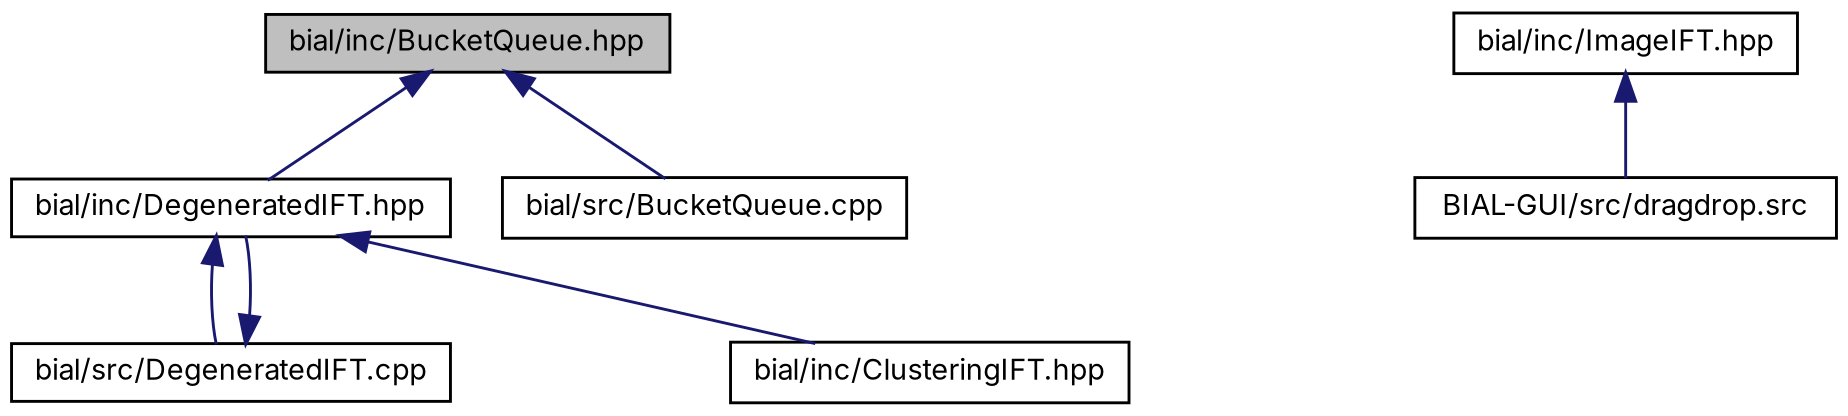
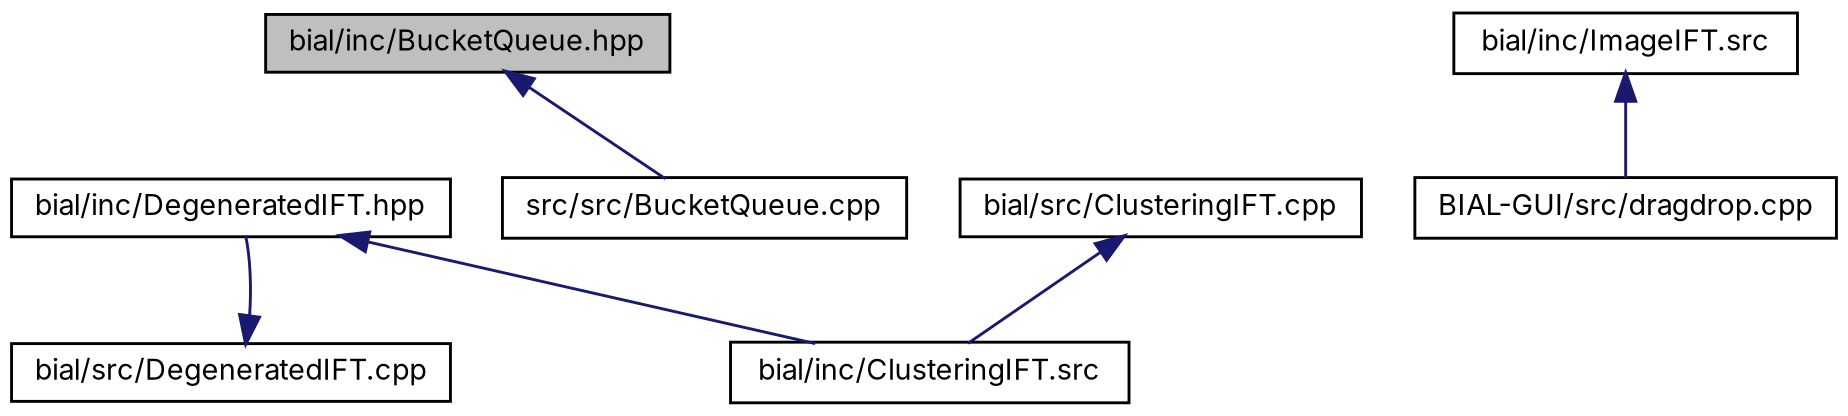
node "bial/inc/ImageIFT.hpp": label "bial/inc/ImageIFT.hpp" -> "bial/inc/ImageIFT.src"
edge "bial/inc/DegeneratedIFT.hpp" -> "bial/inc/BucketQueue.hpp": removed
node "bial/src/BucketQueue.cpp": label "bial/src/BucketQueue.cpp" -> "src/src/BucketQueue.cpp"
node "bial/src/ClusteringIFT.cpp": added
node "BIAL-GUI/src/dragdrop.src": label "BIAL-GUI/src/dragdrop.src" -> "BIAL-GUI/src/dragdrop.cpp"
edge "bial/src/DegeneratedIFT.cpp" -> "bial/inc/DegeneratedIFT.hpp": removed
node "bial/inc/ClusteringIFT.hpp": label "bial/inc/ClusteringIFT.hpp" -> "bial/inc/ClusteringIFT.src"
